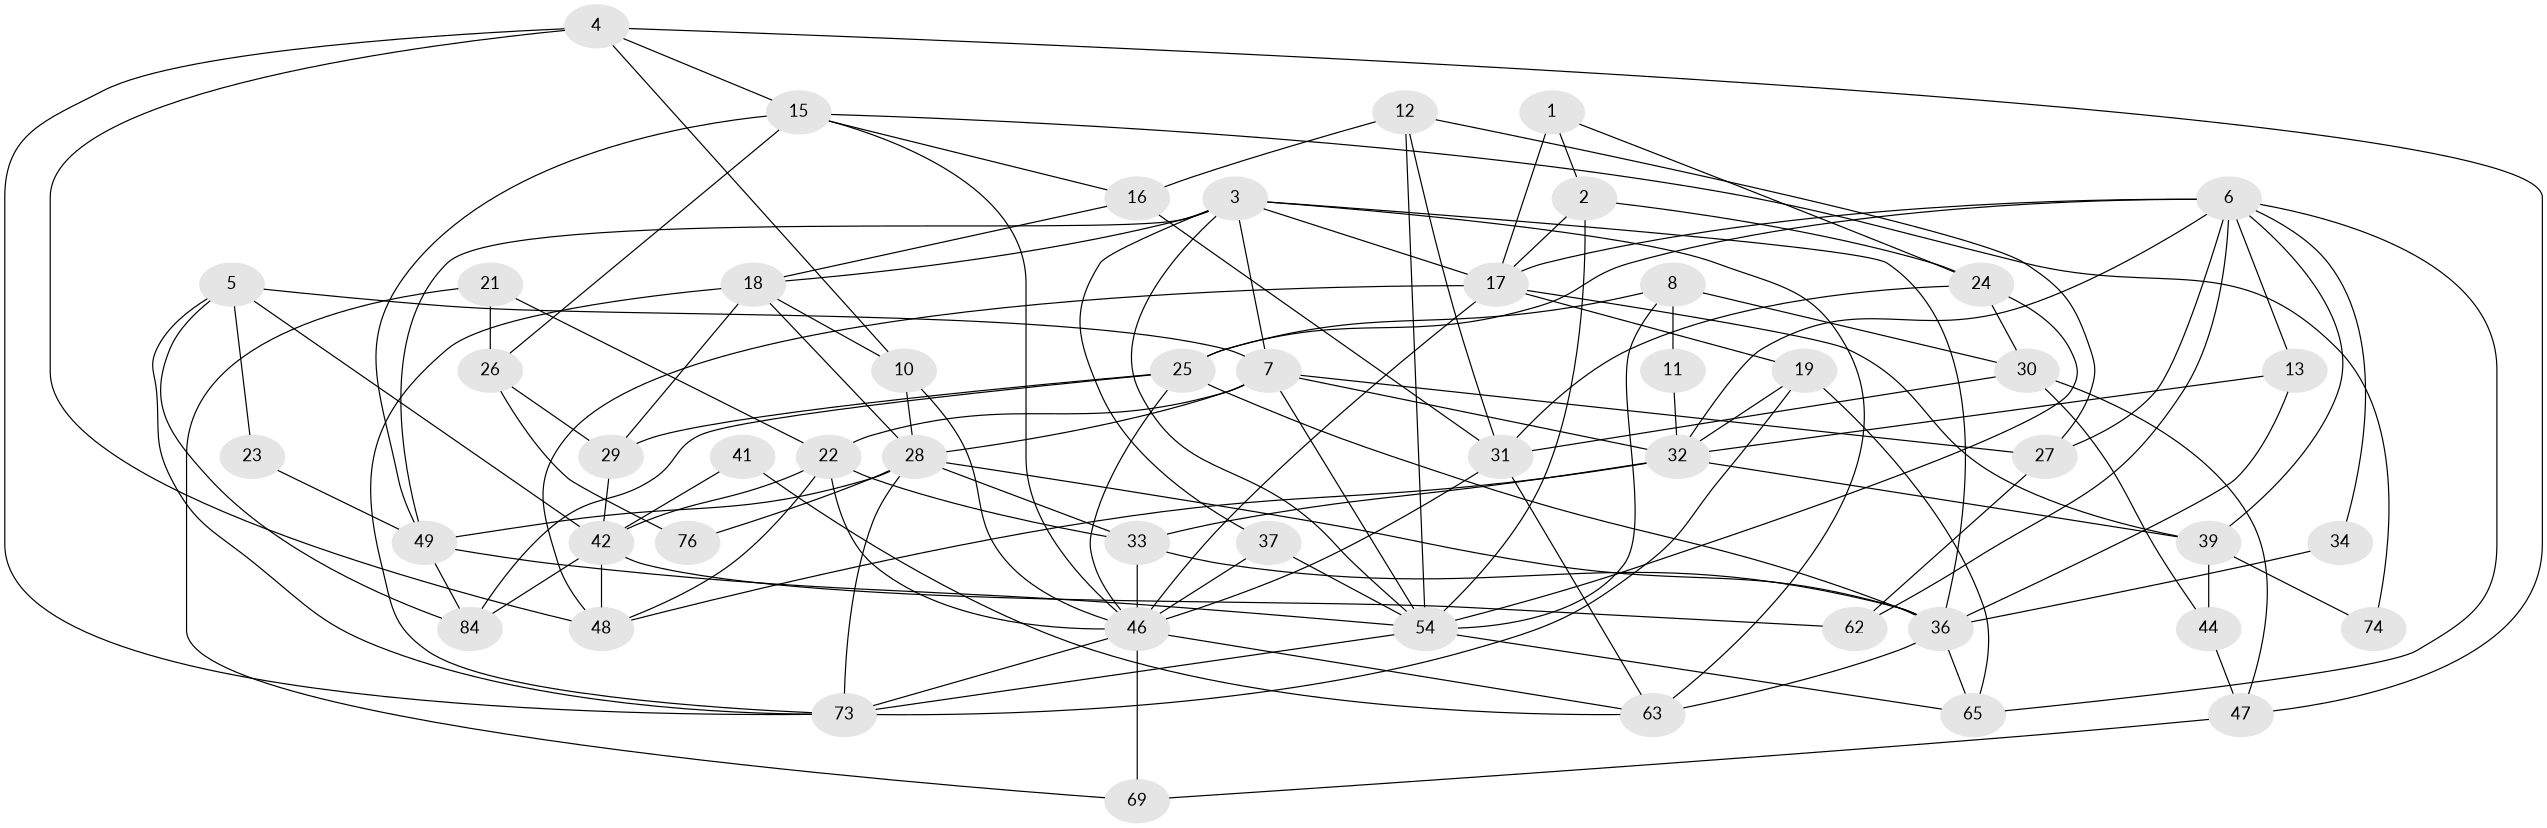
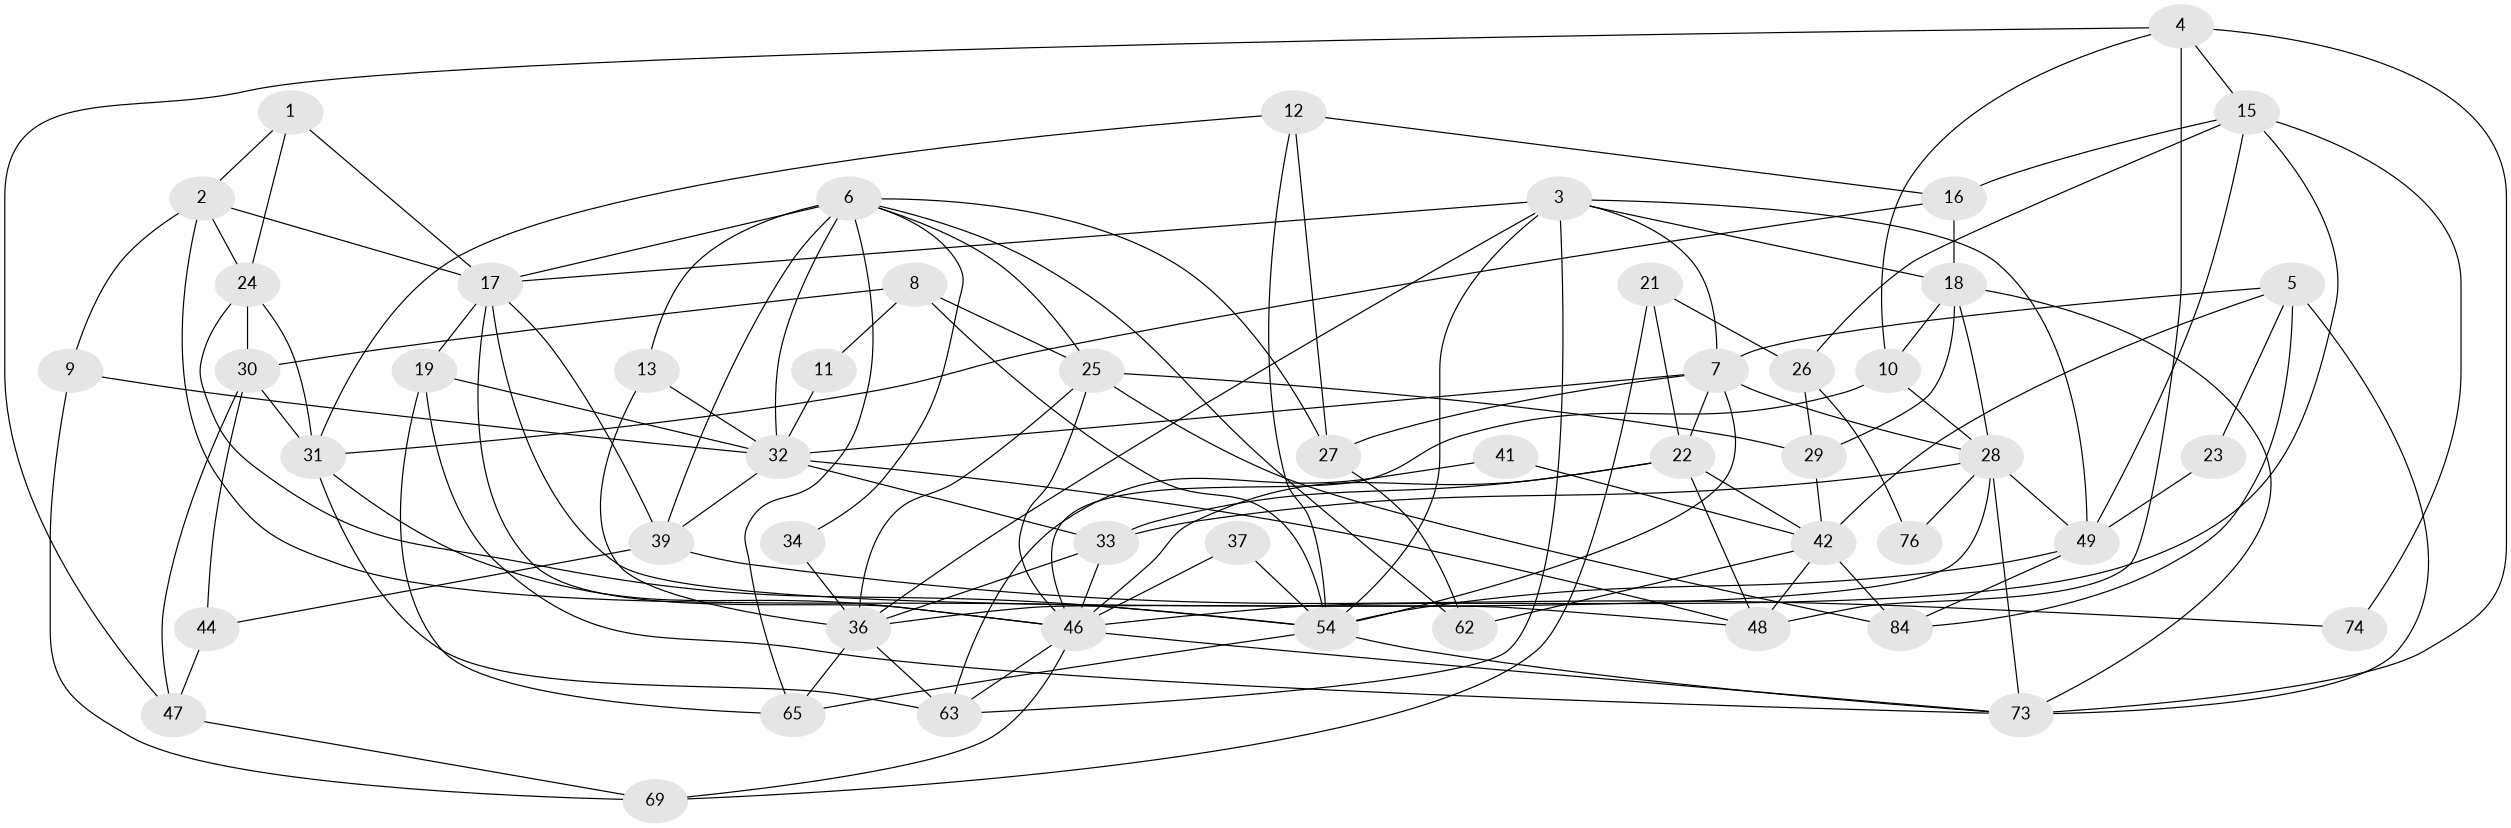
edge "3" -- "37": removed
node "9": added
